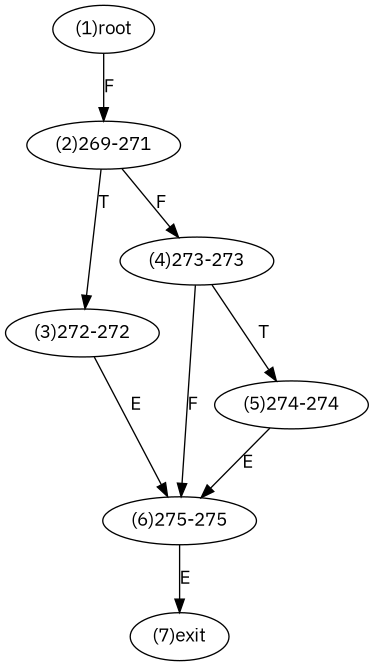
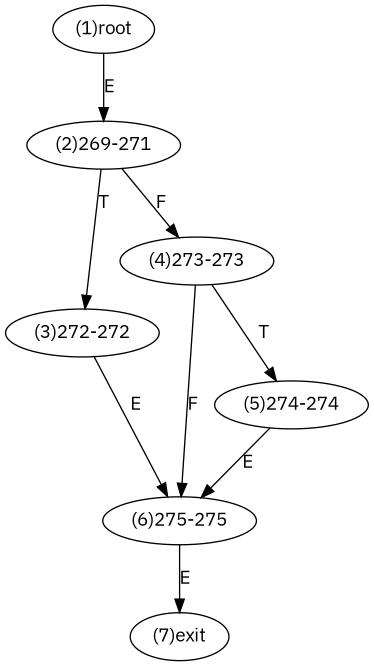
edge "(1)root" -> "(2)269-271": label "F" -> "E"
